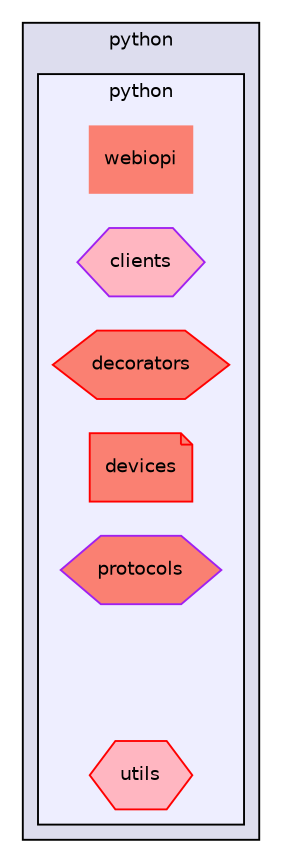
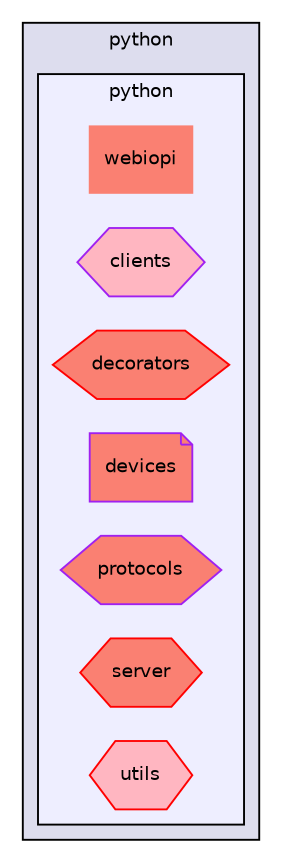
node "devices": color red -> purple
node "server": added
